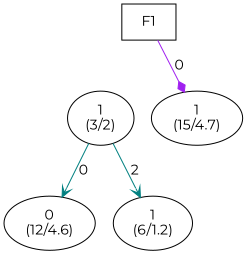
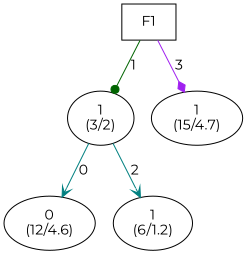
edge "F1" -> "1 (3/2)": added, label "1"
edge "F1" -> "1 (15/4.7)": label "0" -> "3"
